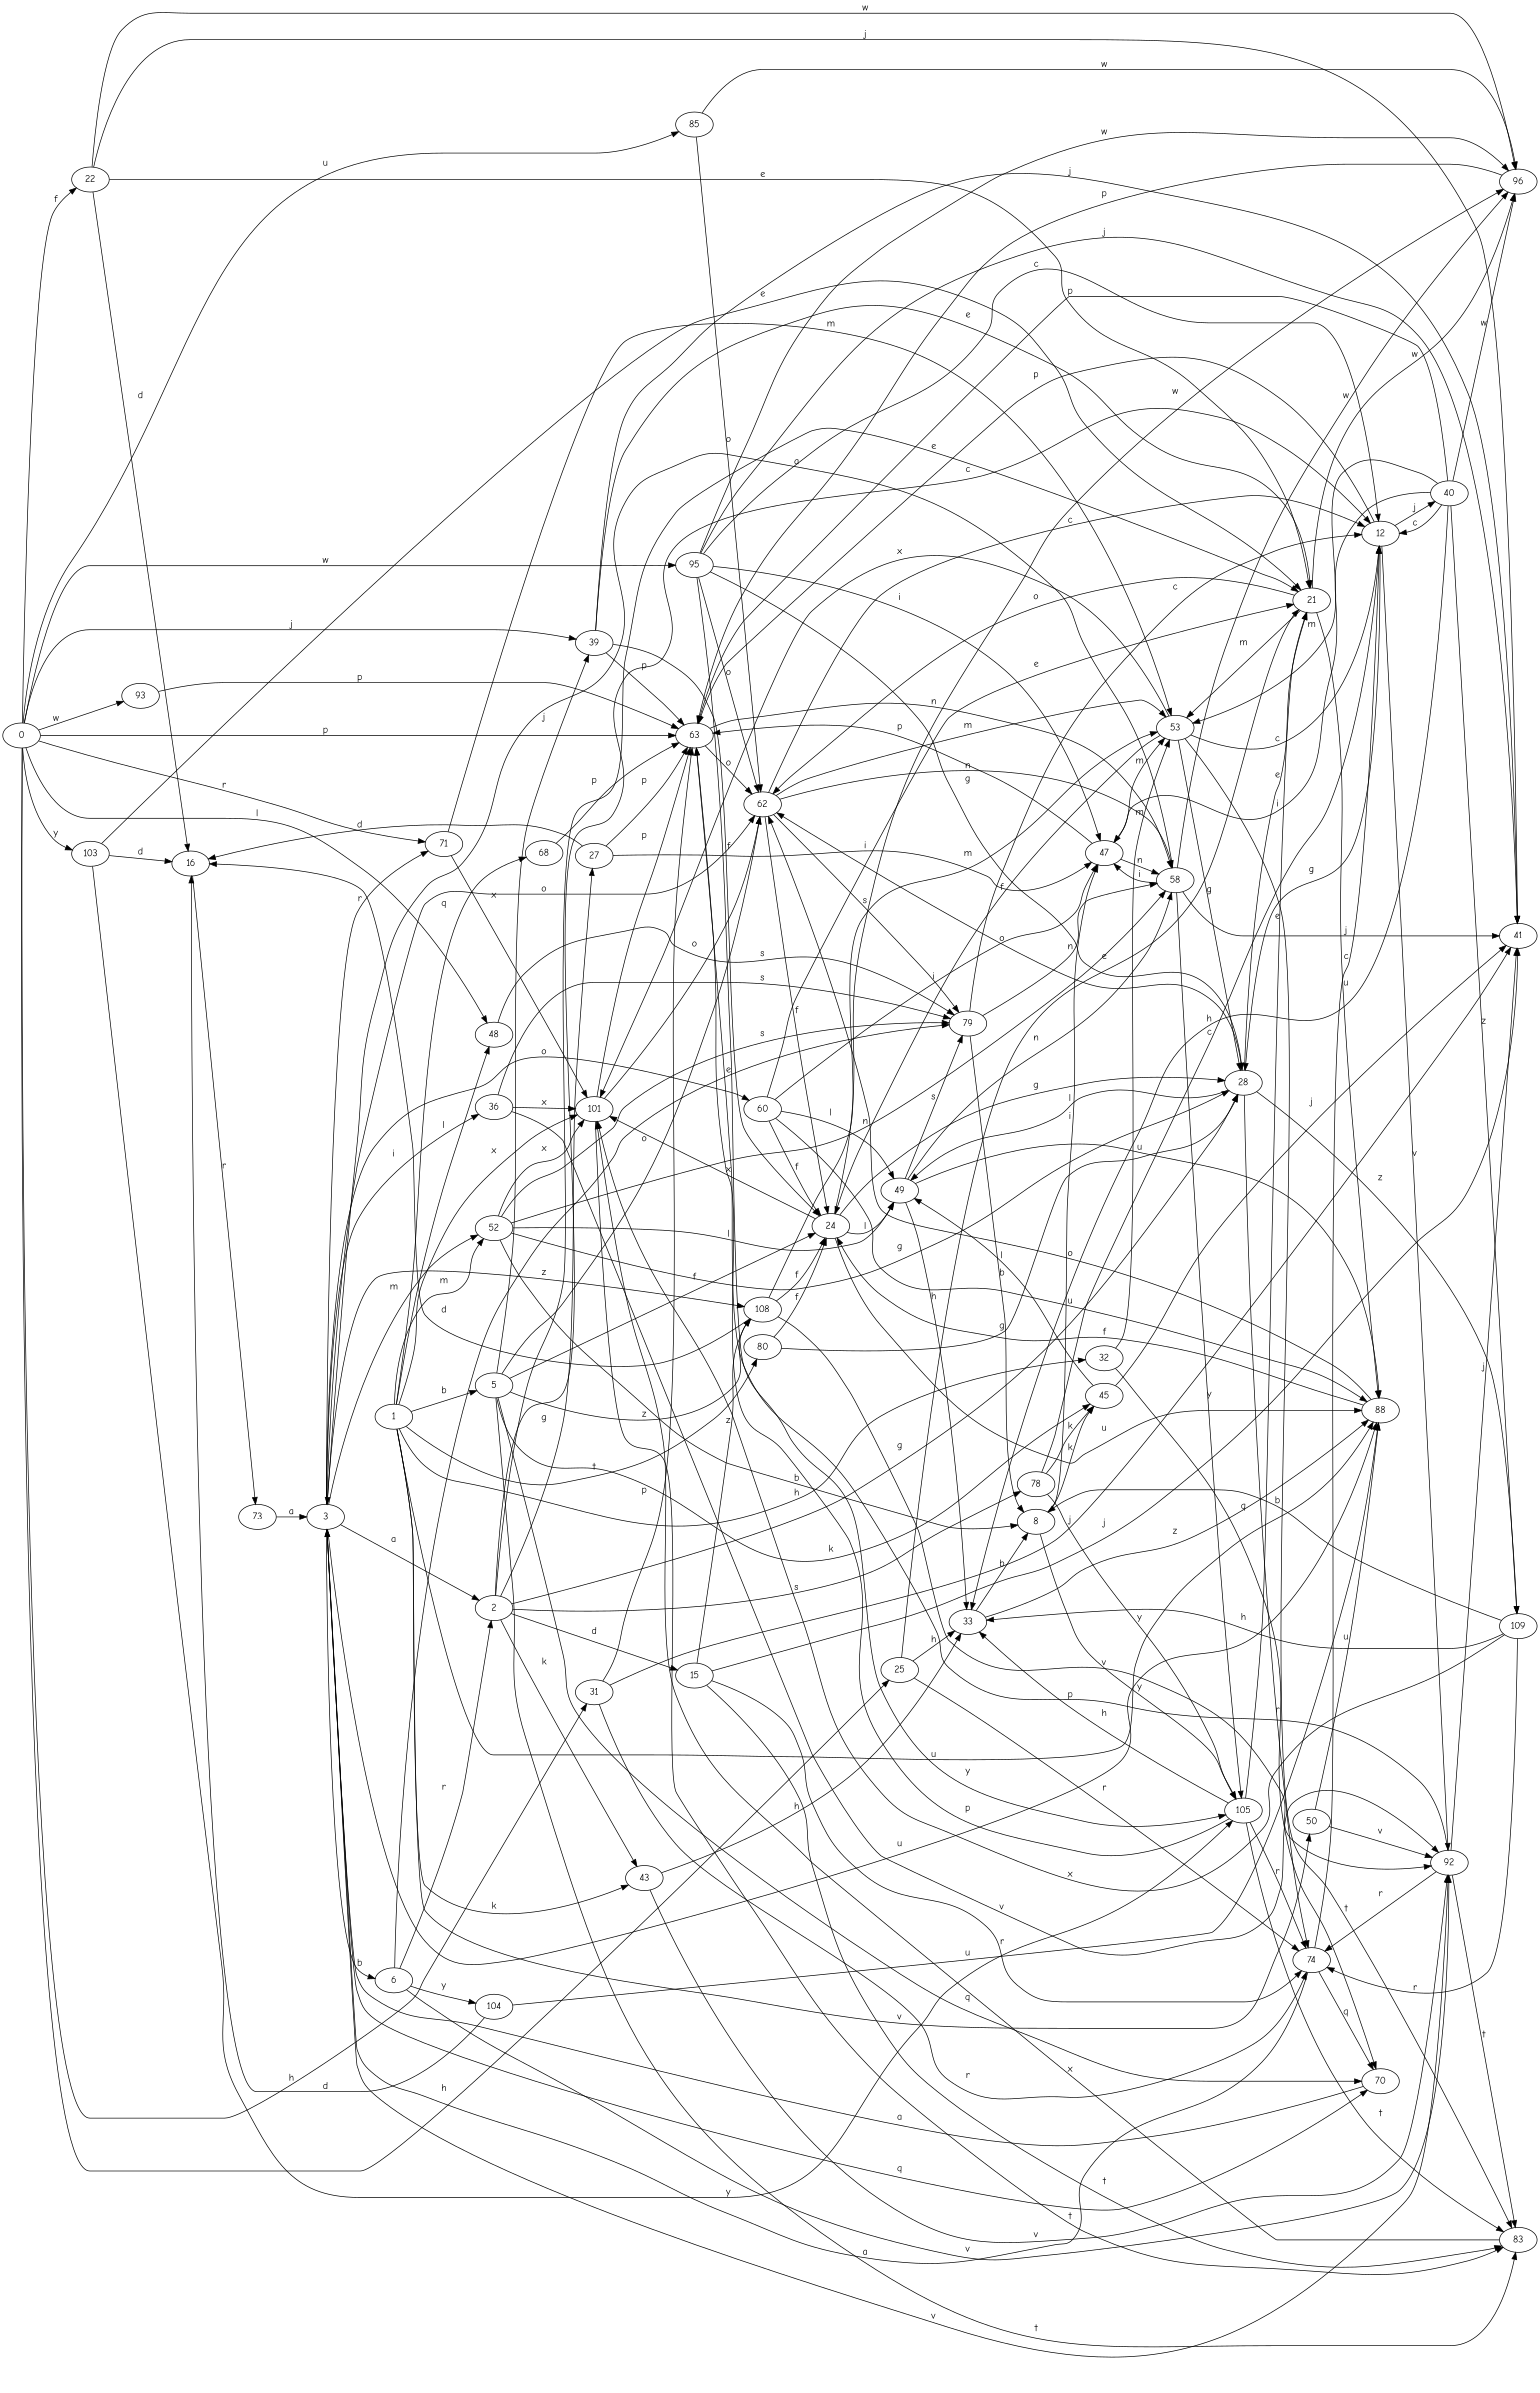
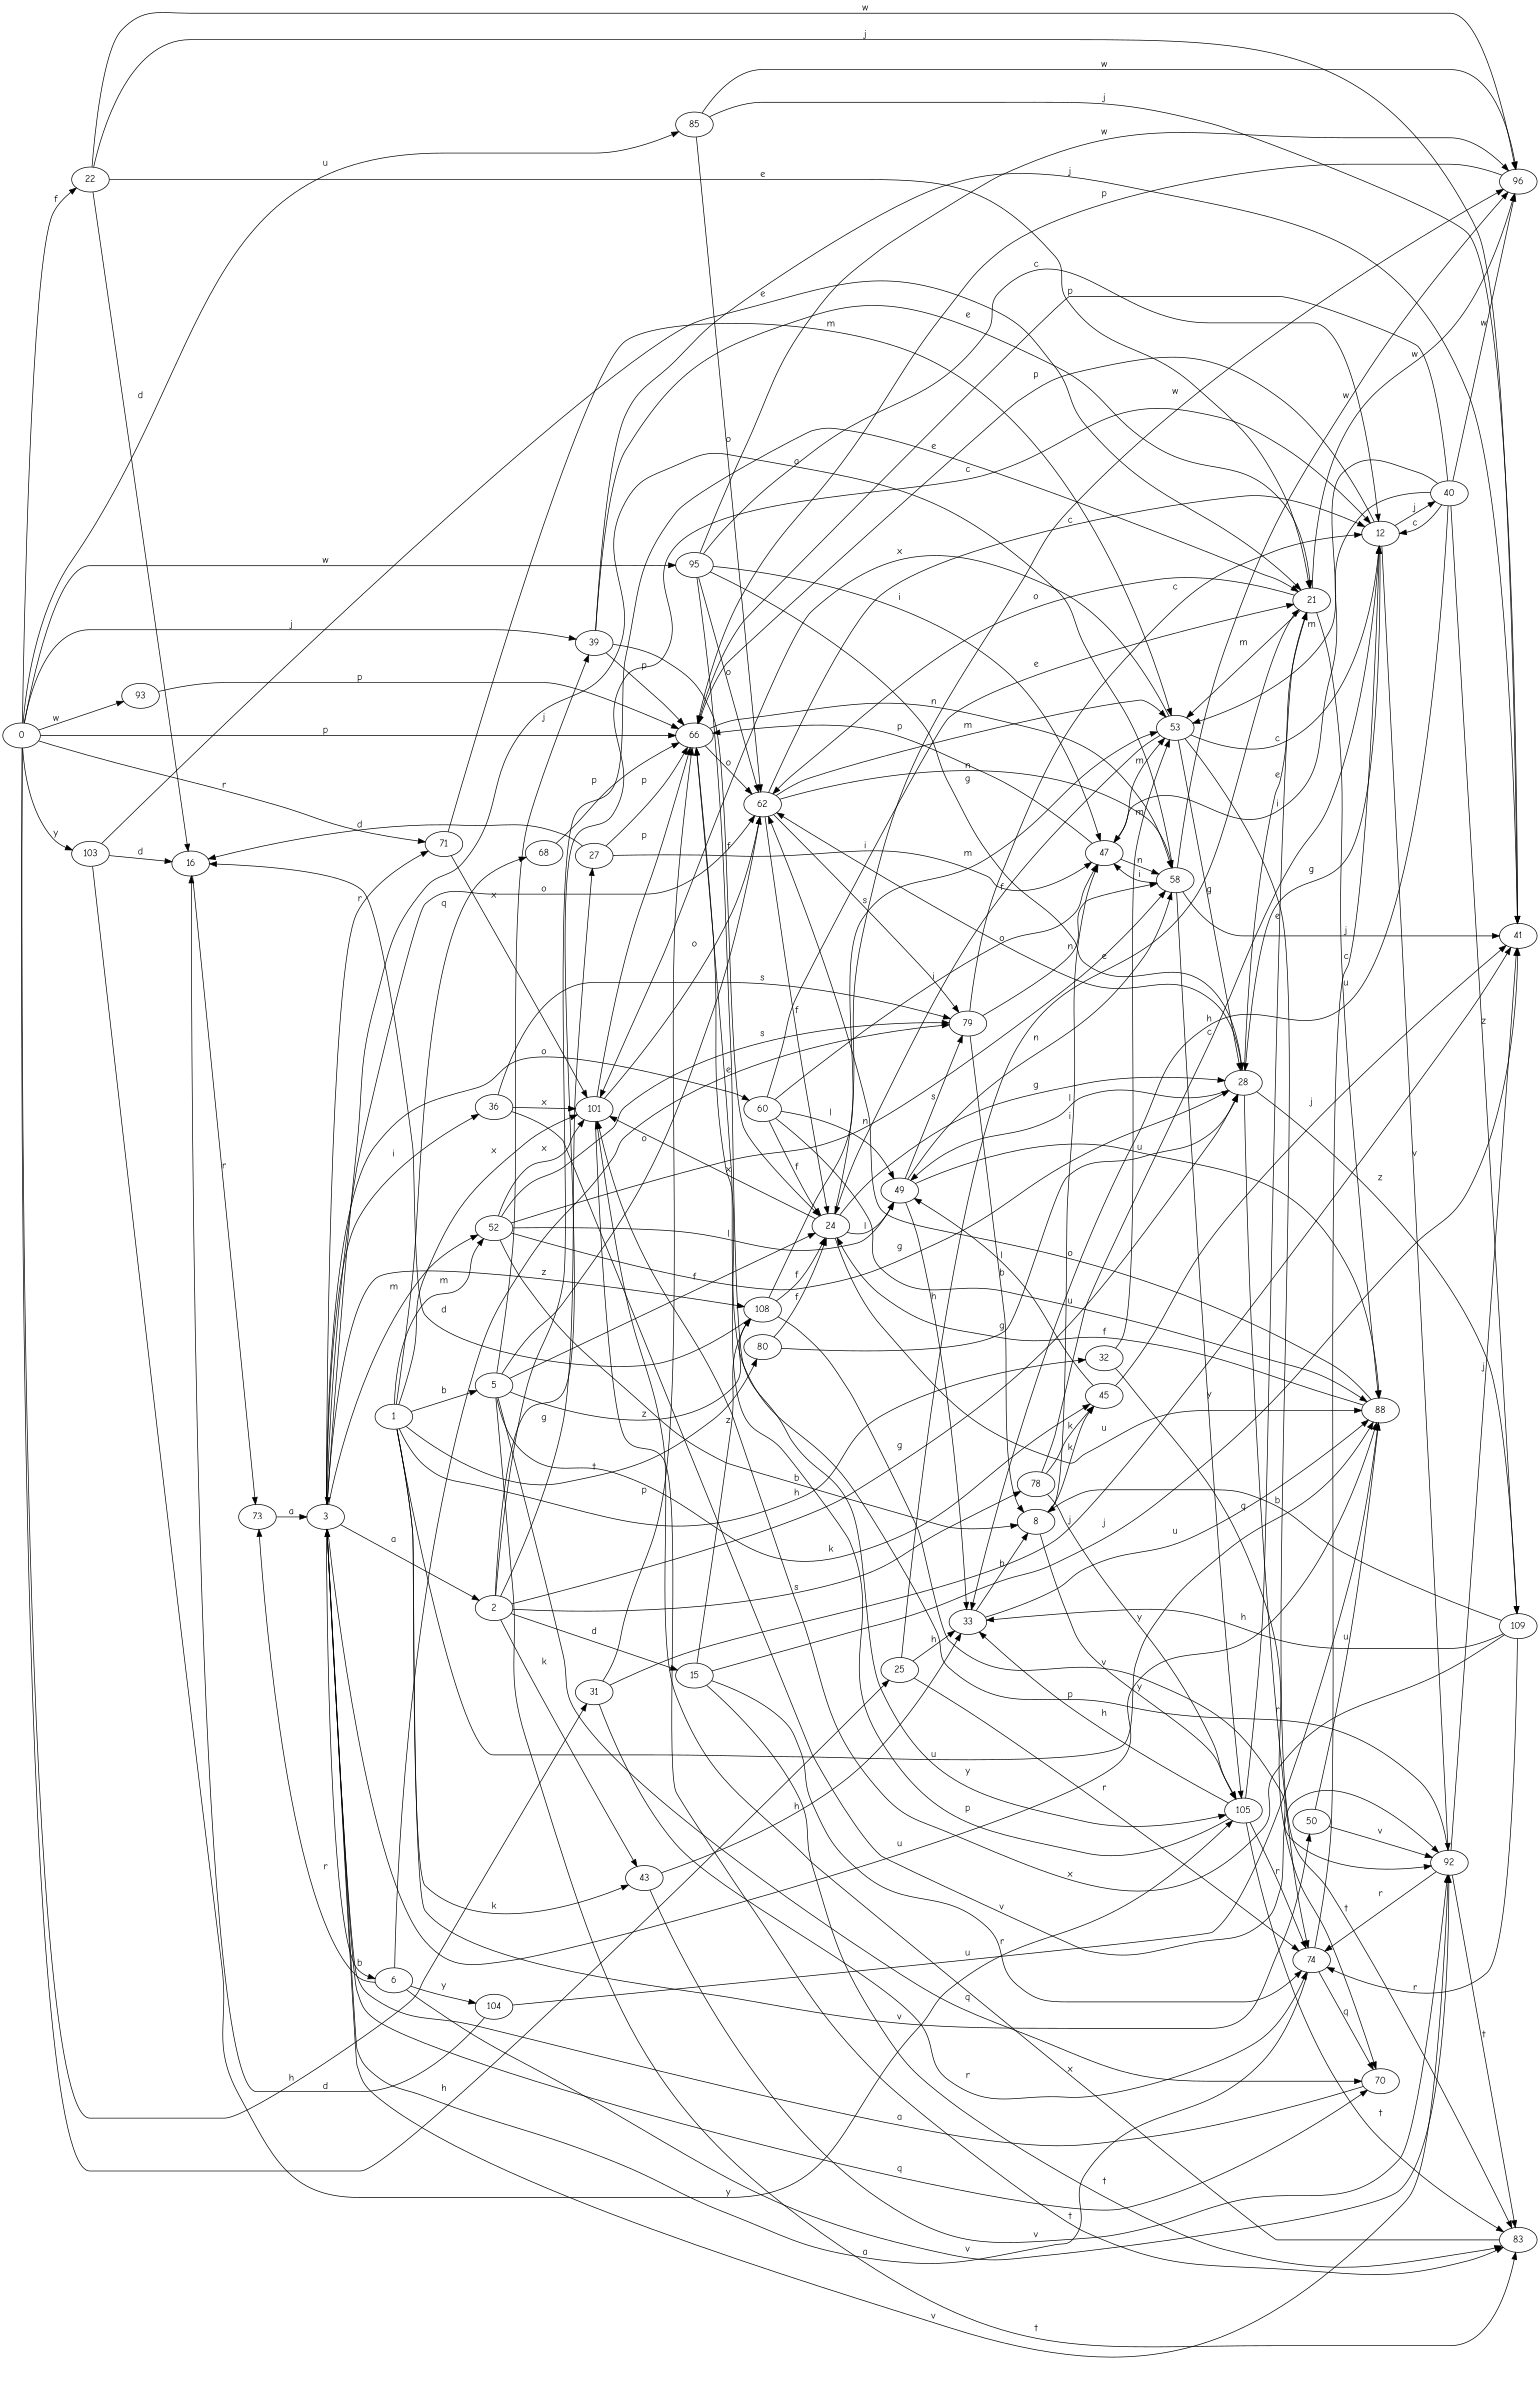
edge "95" -> "41": now "85" -> "41"
node "63": label "63" -> "66"
node "48": removed
edge "33" -> "88": label "z" -> "u"
edge "6" -> "2": now "6" -> "73"
